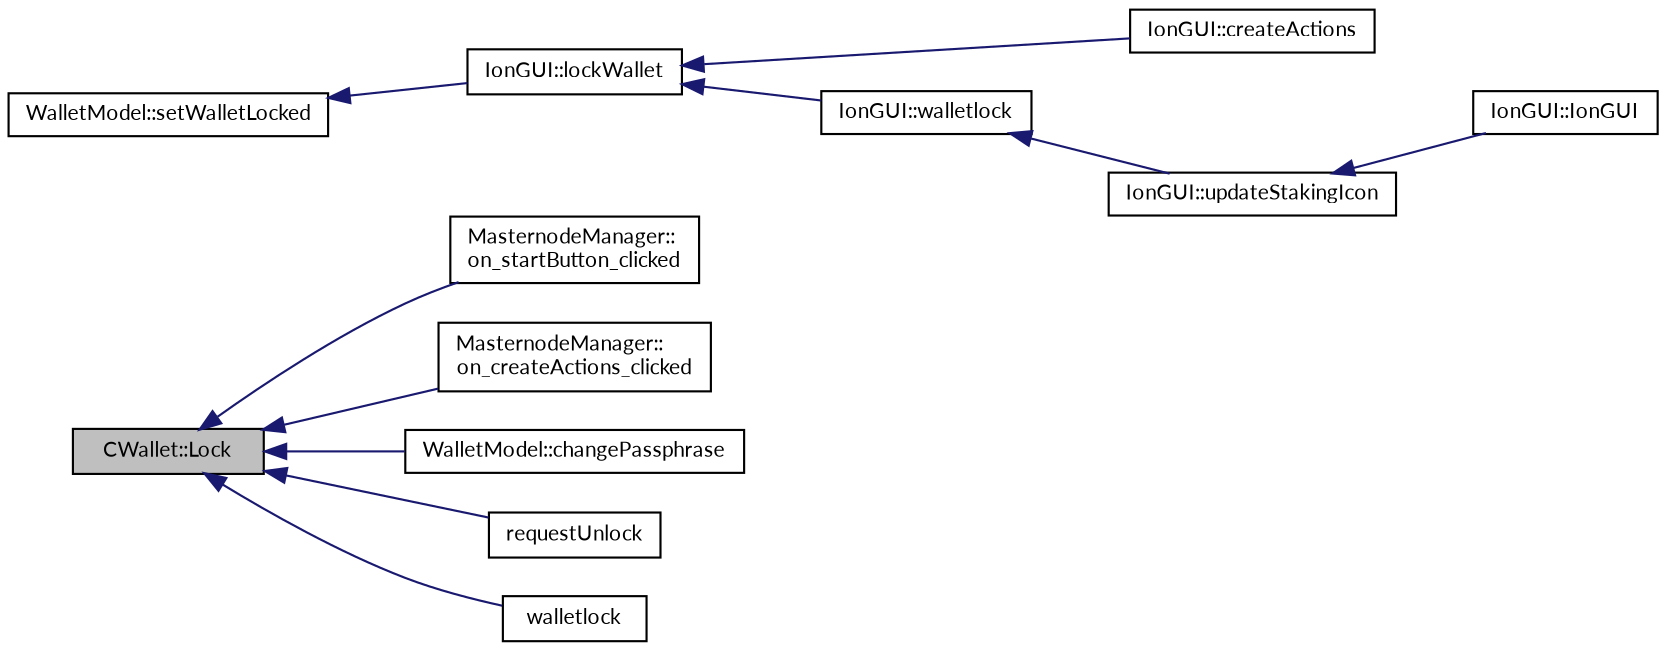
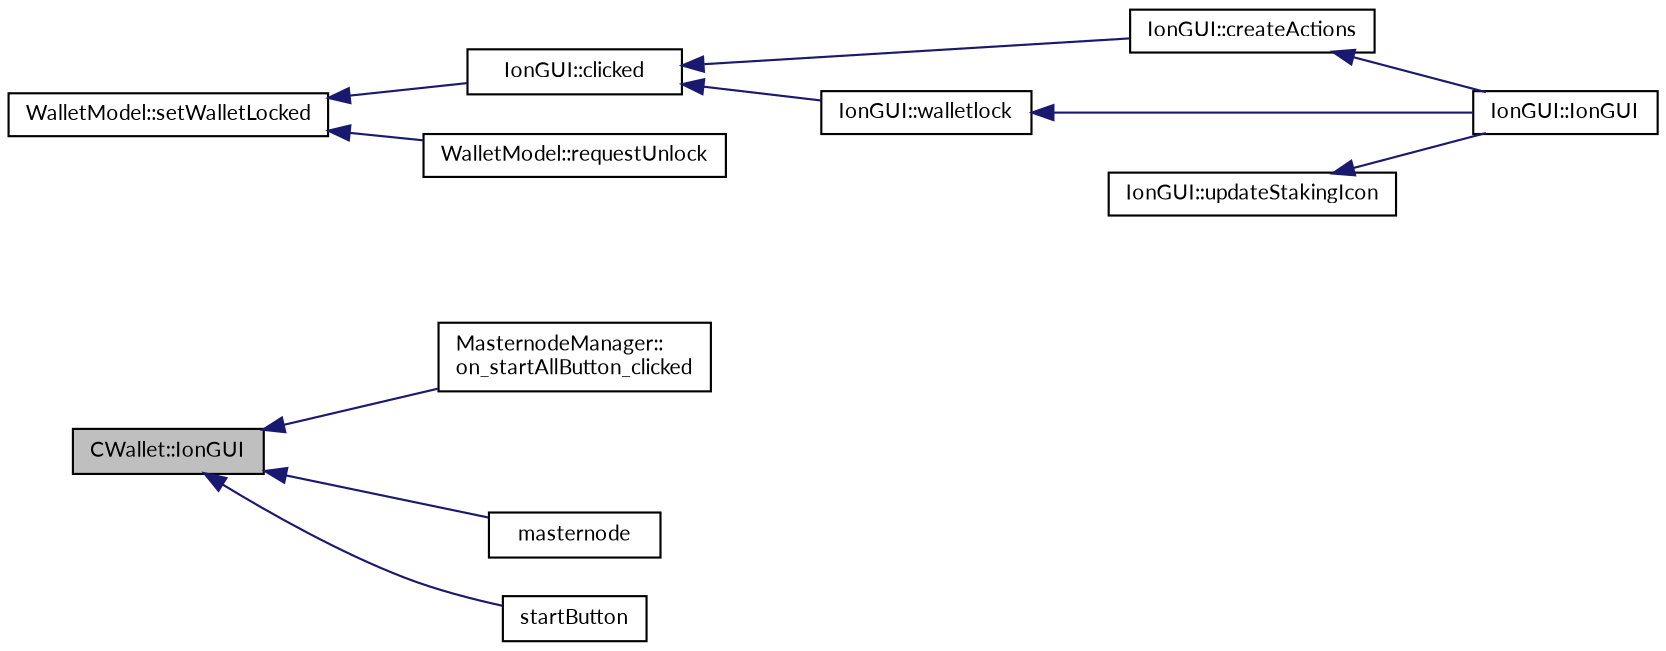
node "IonGUI::lockWallet": label "IonGUI::lockWallet" -> "IonGUI::clicked"
edge "IonGUI::IonGUI" -> "IonGUI::createActions": added
node "WalletModel::requestUnlock": added
edge "IonGUI::updateStakingIcon" -> "IonGUI::walletlock": now "IonGUI::IonGUI" -> "IonGUI::walletlock"
node "MasternodeManager:: on_startButton_clicked": removed
node "MasternodeManager:: on_createActions_clicked": label "MasternodeManager:: on_createActions_clicked" -> "MasternodeManager:: on_startAllButton_clicked"
node "CWallet::Lock": label "CWallet::Lock" -> "CWallet::IonGUI"
node "WalletModel::changePassphrase": removed
node "requestUnlock": label "requestUnlock" -> "masternode"
node "walletlock": label "walletlock" -> "startButton"
